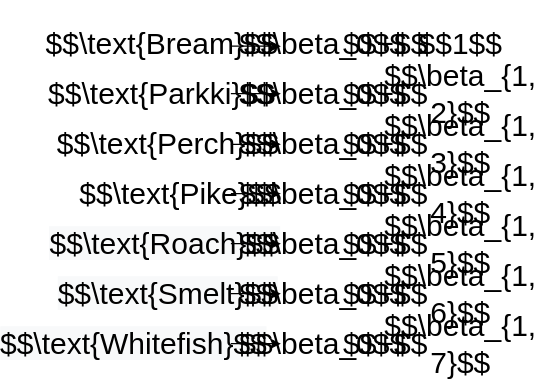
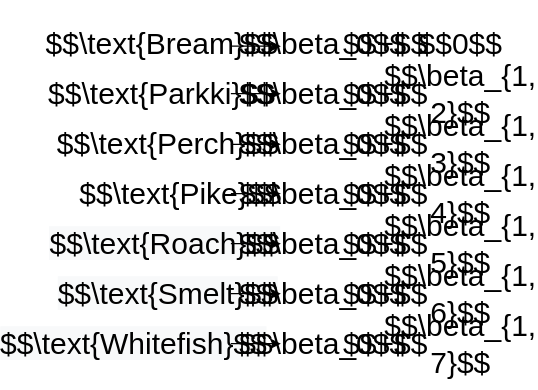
node "$$1$$": label "$$1$$" -> "$$0$$"
